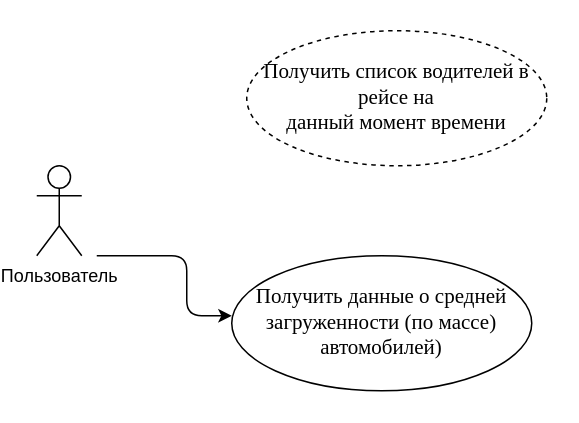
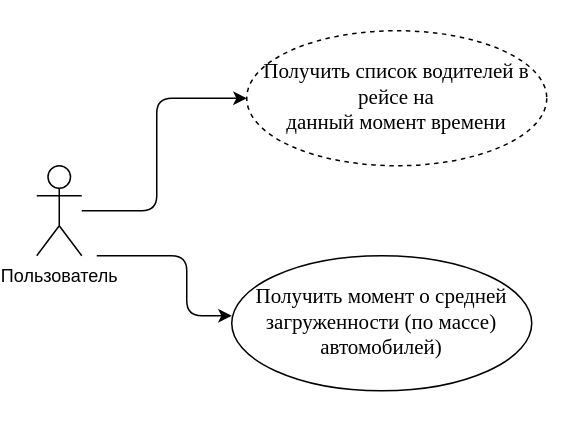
edge "Пользователь" -> "Получить список водителей в рейсе на данный момент времени": added
node "Получить данные о средней загруженности (по массе) автомобилей)": label "Получить данные о средней загруженности (по массе) автомобилей)" -> "Получить момент о средней загруженности (по массе) автомобилей)"
